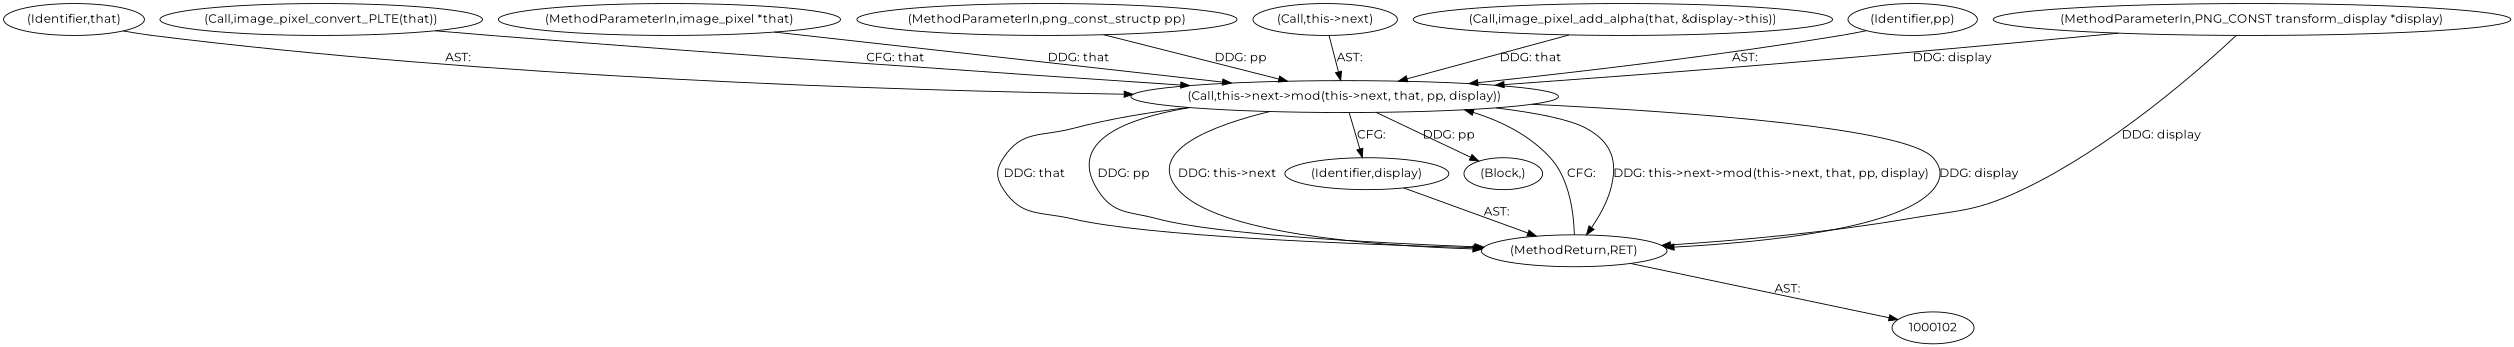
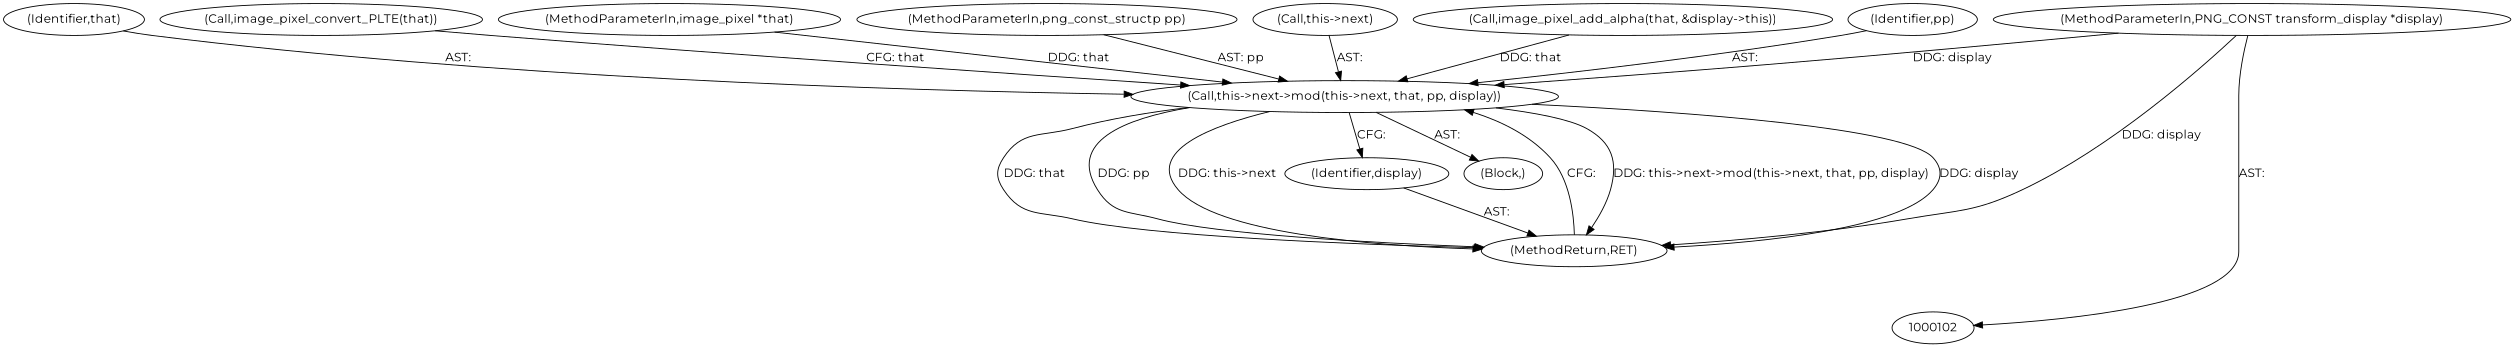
edge "(MethodParameterIn,png_const_structp pp)" -> "(Call,this->next->mod(this->next, that, pp, display))": label "DDG: pp" -> "AST: pp"
edge "(Call,this->next->mod(this->next, that, pp, display))" -> "(Block,)": label "DDG: pp" -> "AST: "
edge "(MethodReturn,RET)" -> "1000102": now "(MethodParameterIn,PNG_CONST transform_display *display)" -> "1000102"
